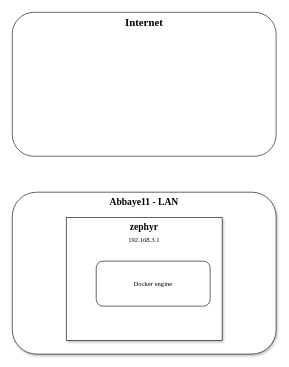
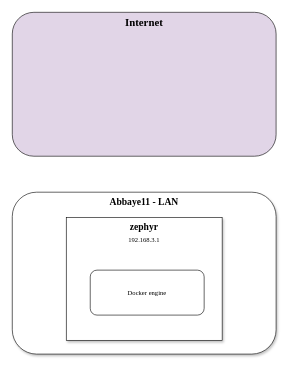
node "Internet": fillcolor #ffffff -> #e1d5e7
node "Docker engine": moved (153, 284) -> (147, 293)
